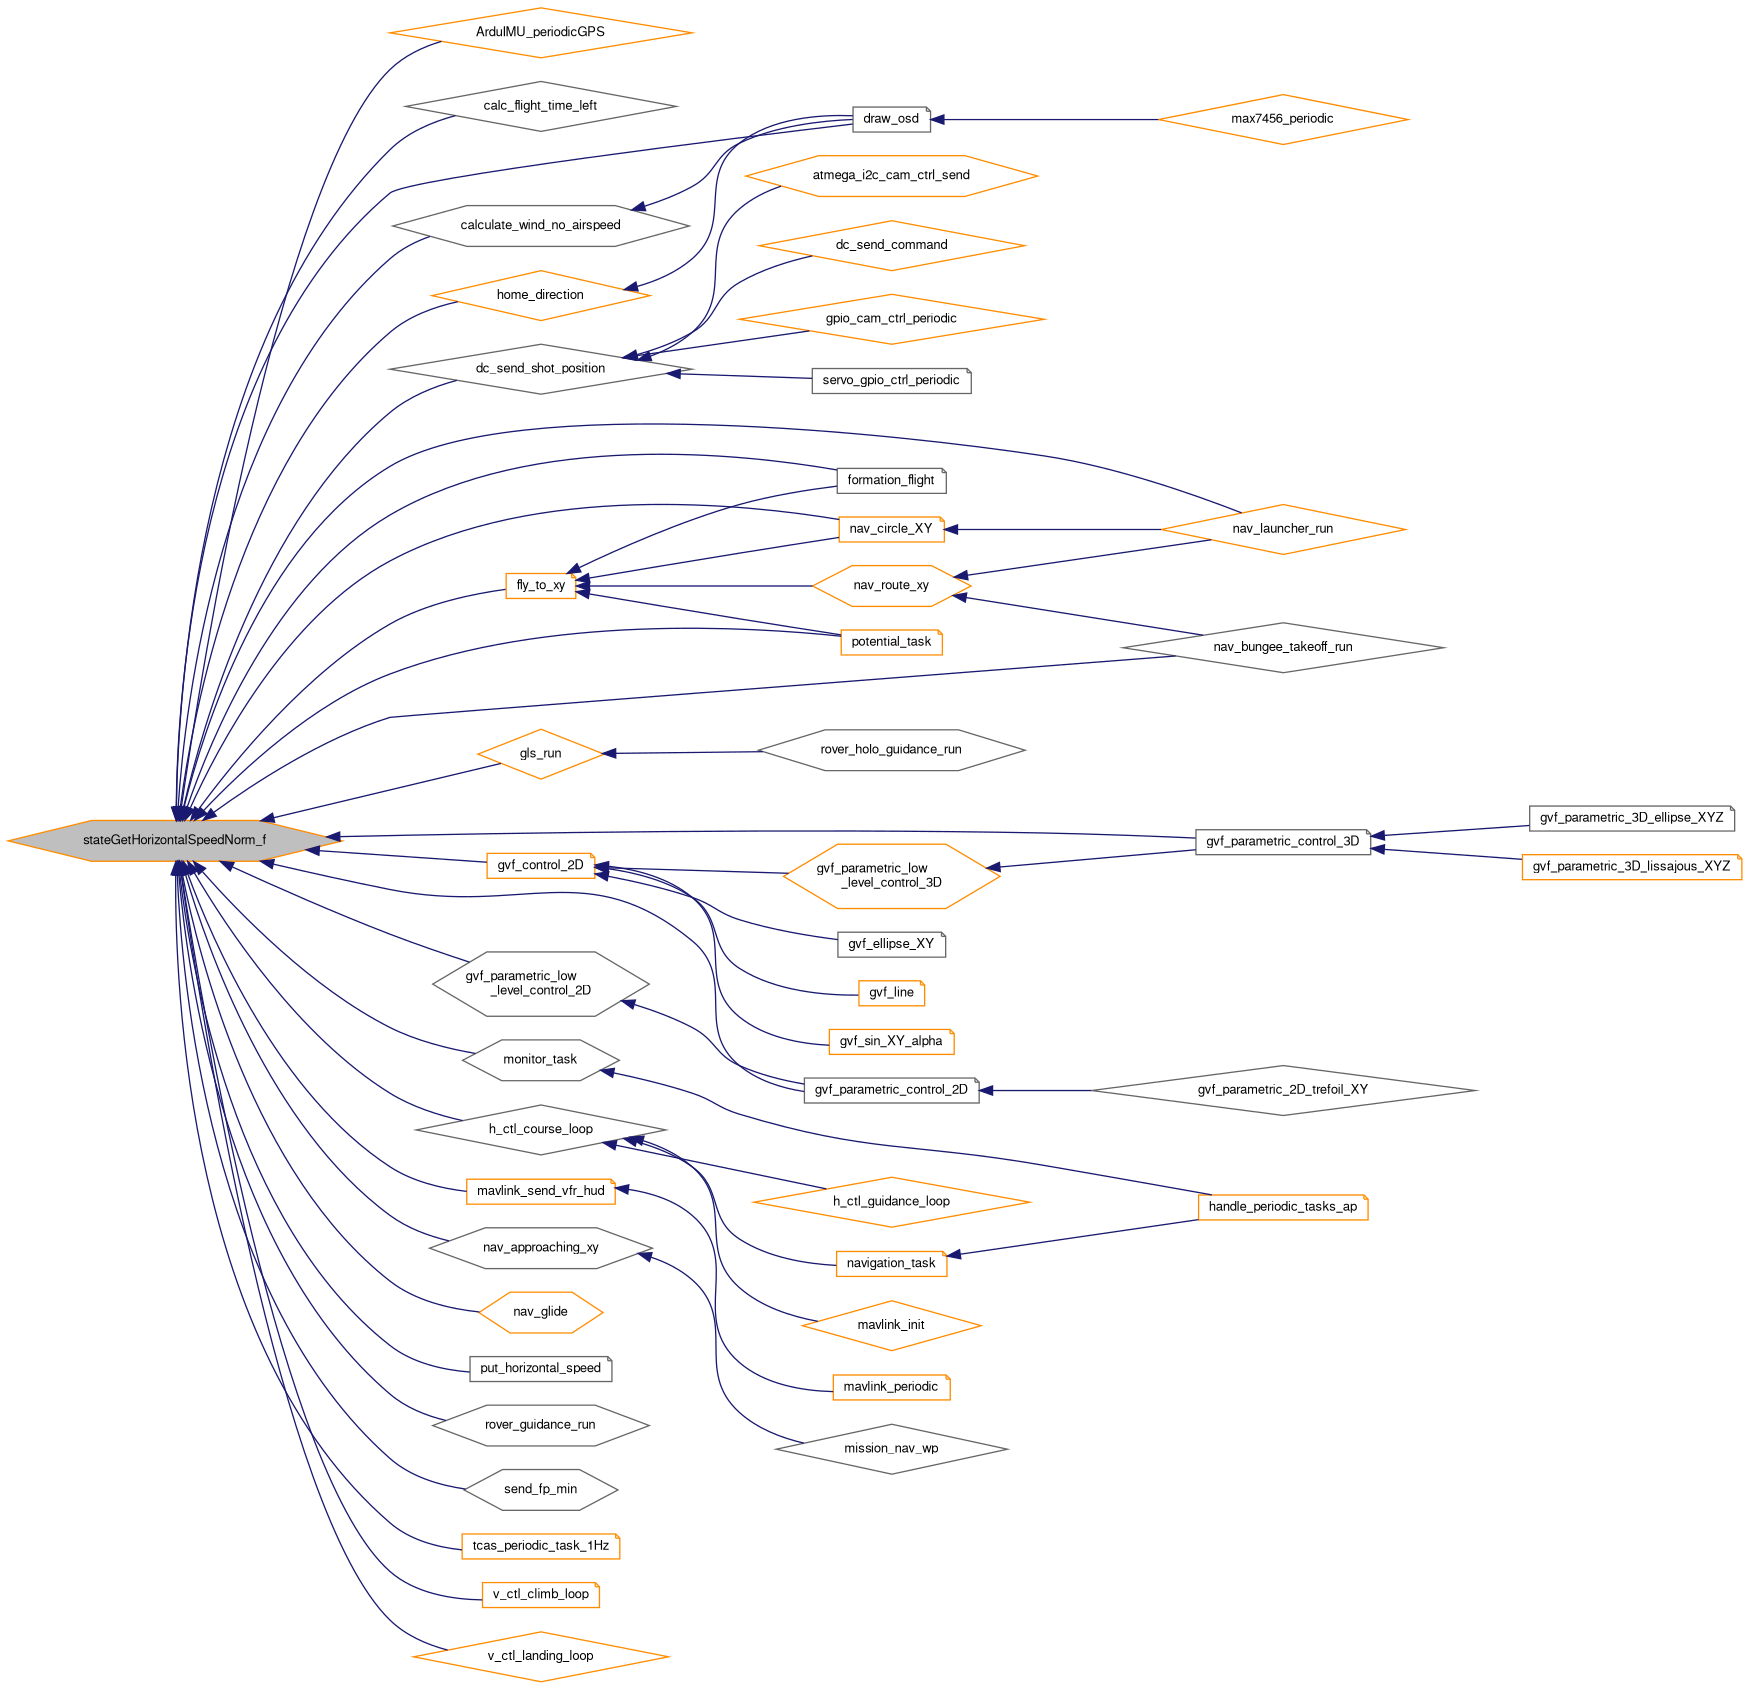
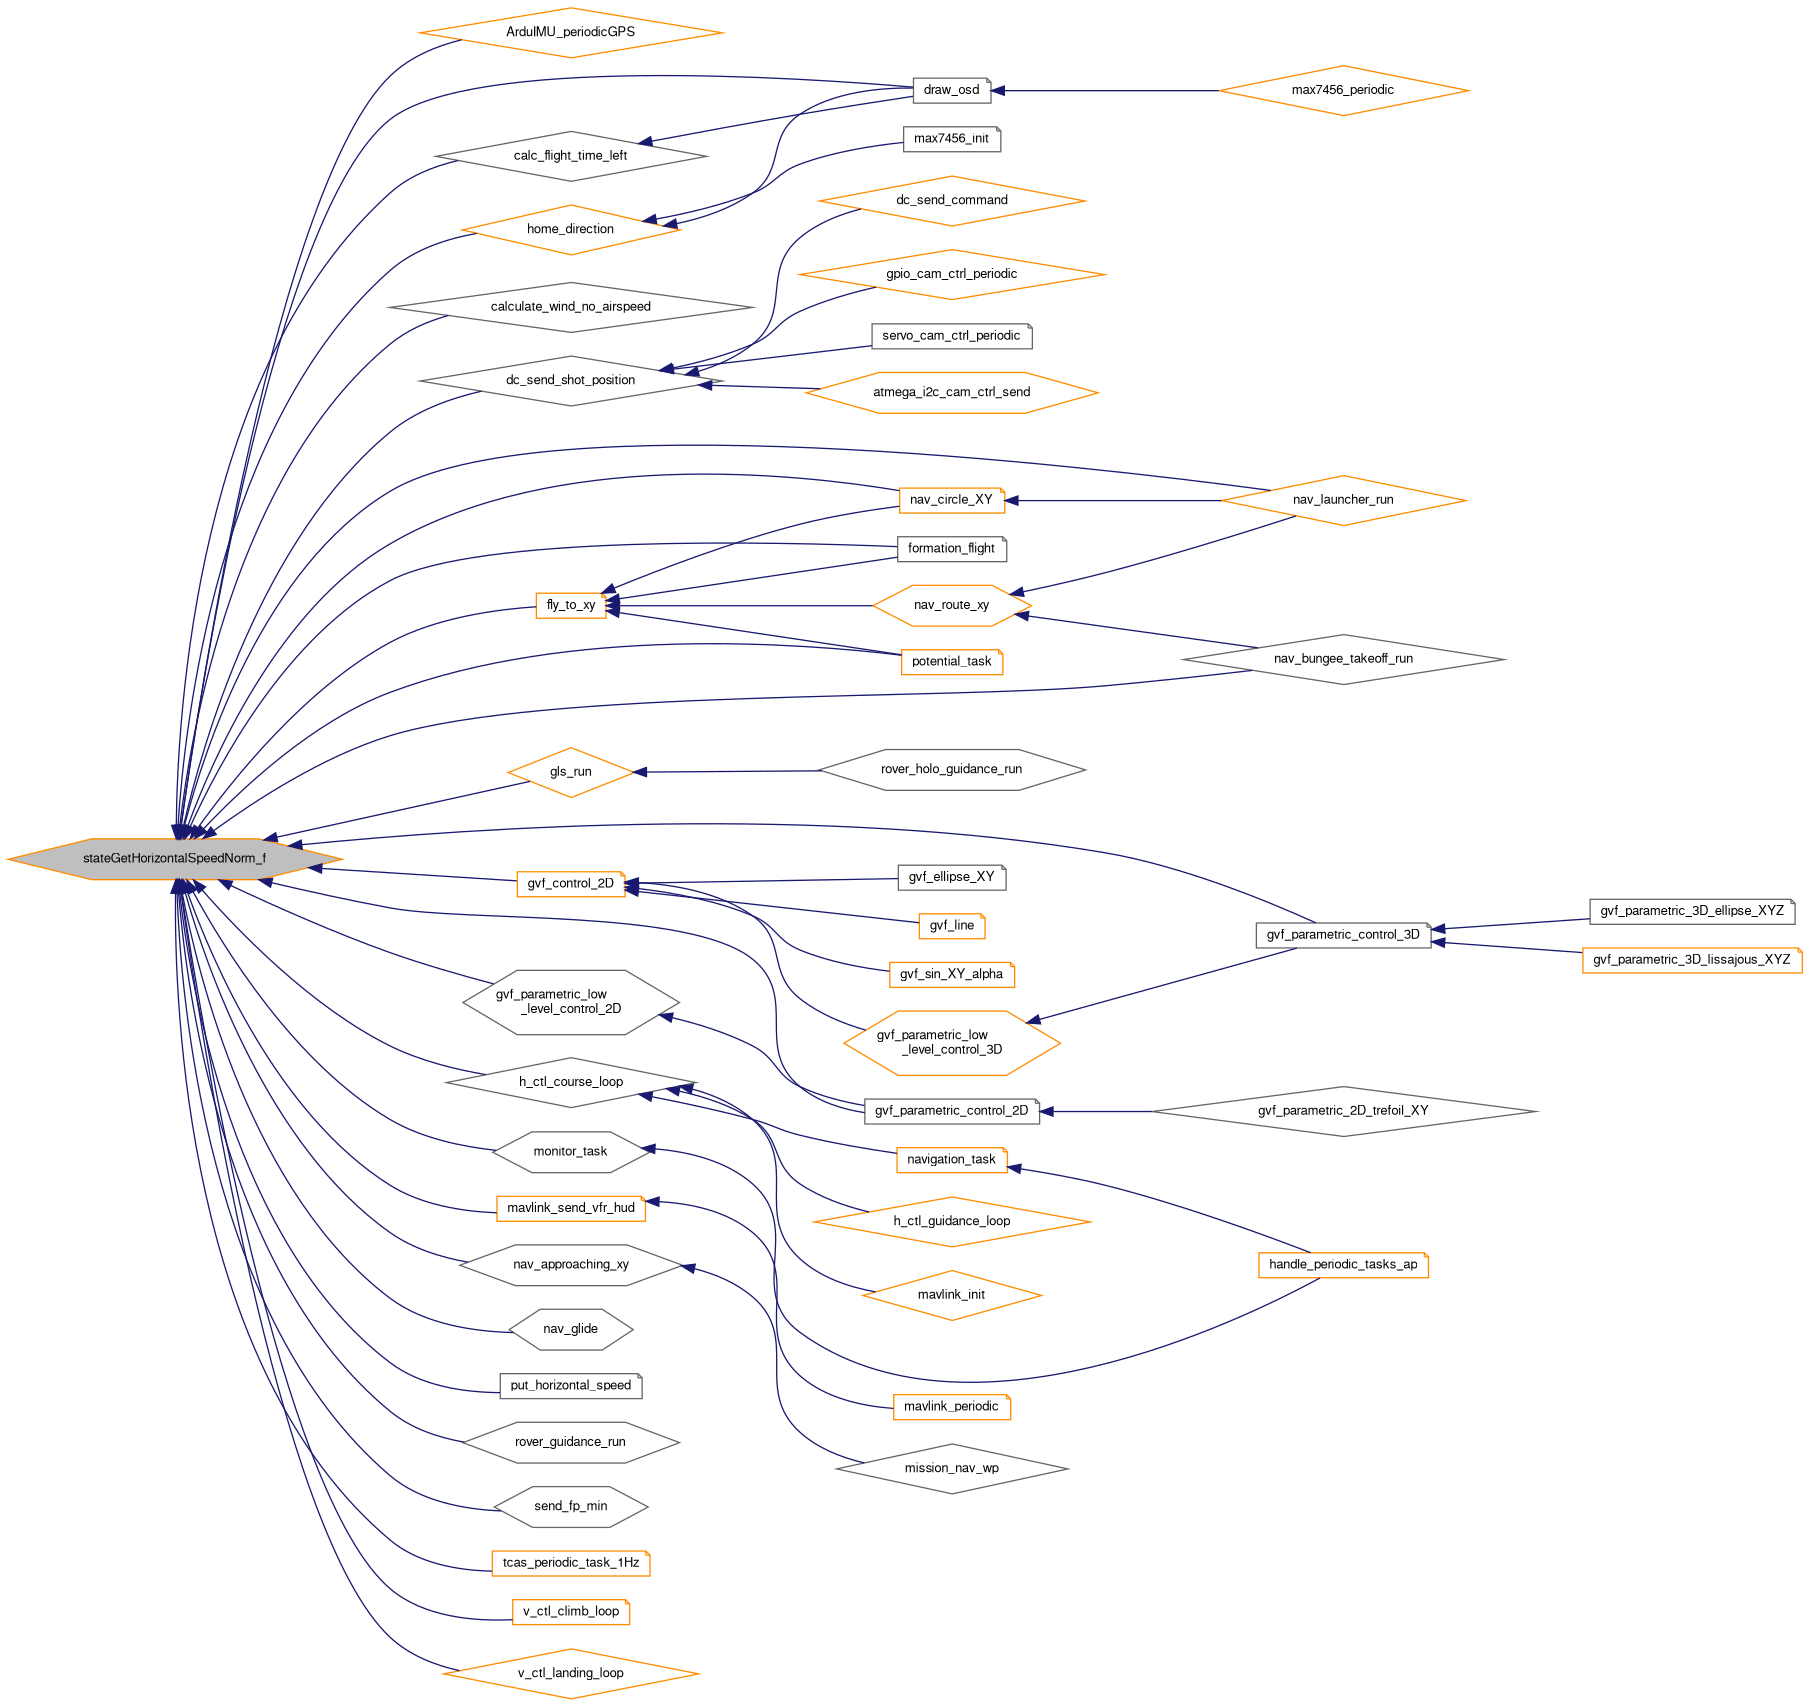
node "max7456_init": added
edge "draw_osd" -> "calculate_wind_no_airspeed": now "draw_osd" -> "calc_flight_time_left"
node "calculate_wind_no_airspeed": shape hexagon -> diamond
node "servo_gpio_ctrl_periodic": label "servo_gpio_ctrl_periodic" -> "servo_cam_ctrl_periodic"
node "nav_glide": color darkorange -> gray40
